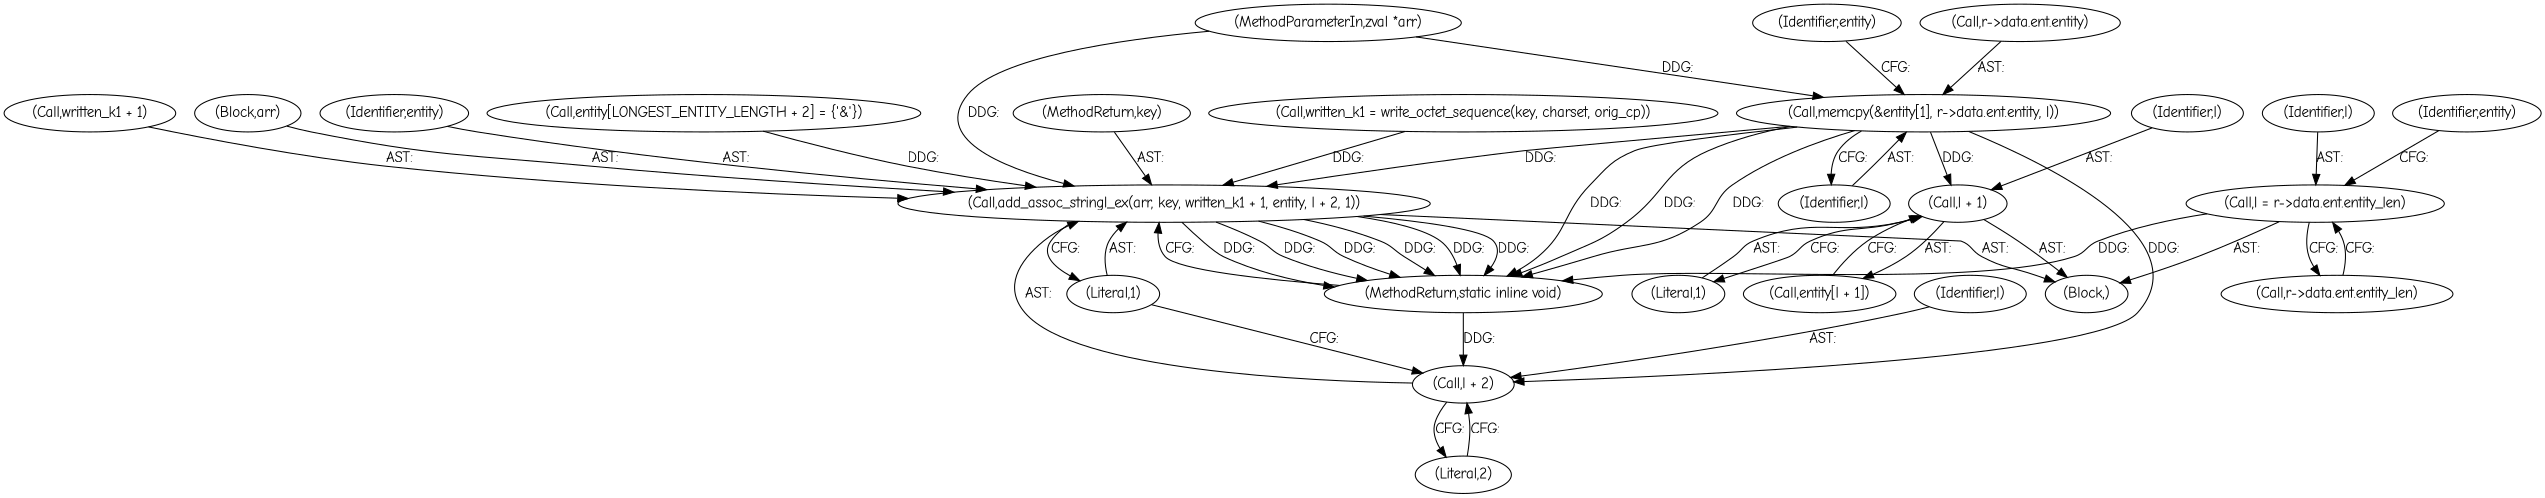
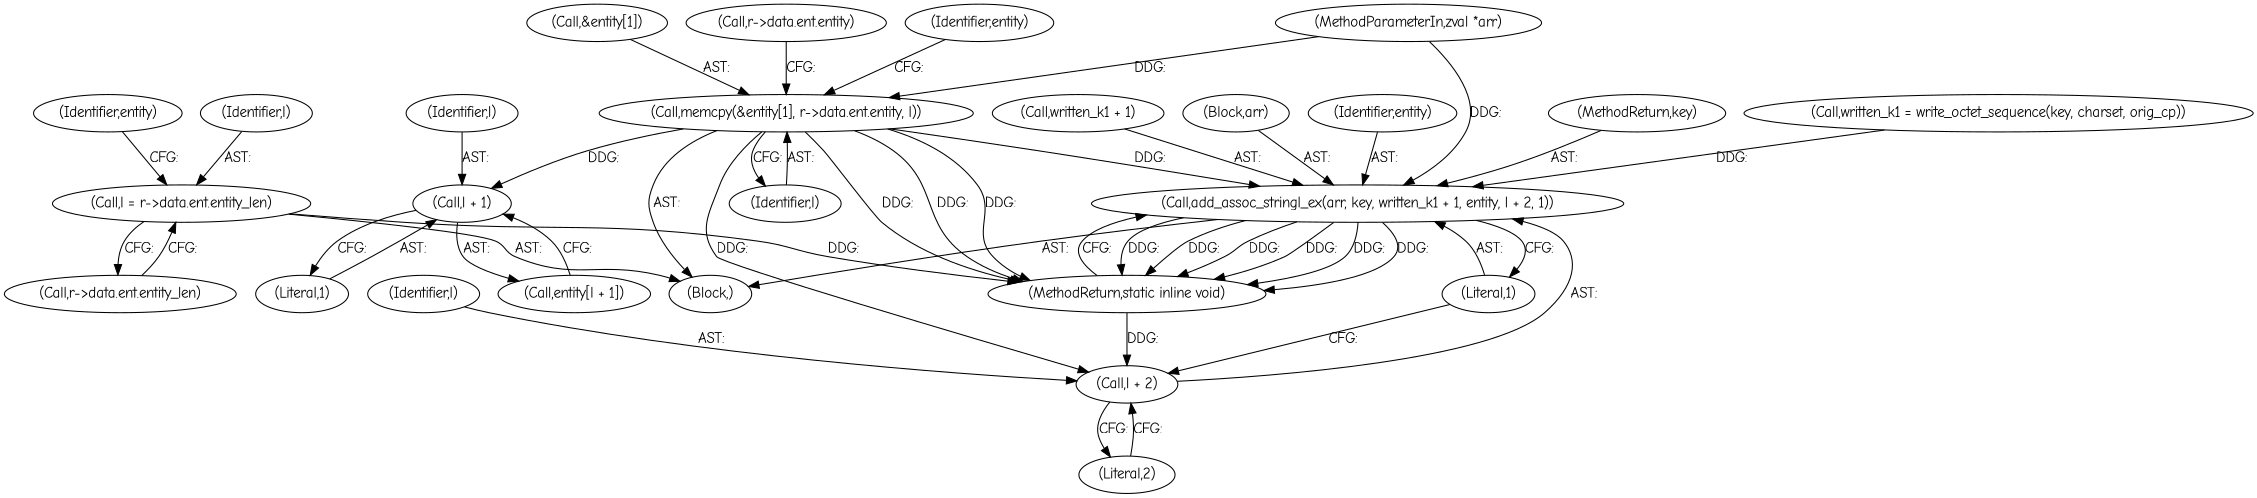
node "(Call,&entity[1])": added
edge "(Call,r->data.ent.entity)" -> "(Call,memcpy(&entity[1], r->data.ent.entity, l))": label "AST: " -> "CFG: "
node "(Call,entity[LONGEST_ENTITY_LENGTH + 2] = {'&'})": removed
edge "(Call,l + 1)" -> "(Block,)": now "(Call,memcpy(&entity[1], r->data.ent.entity, l))" -> "(Block,)"
